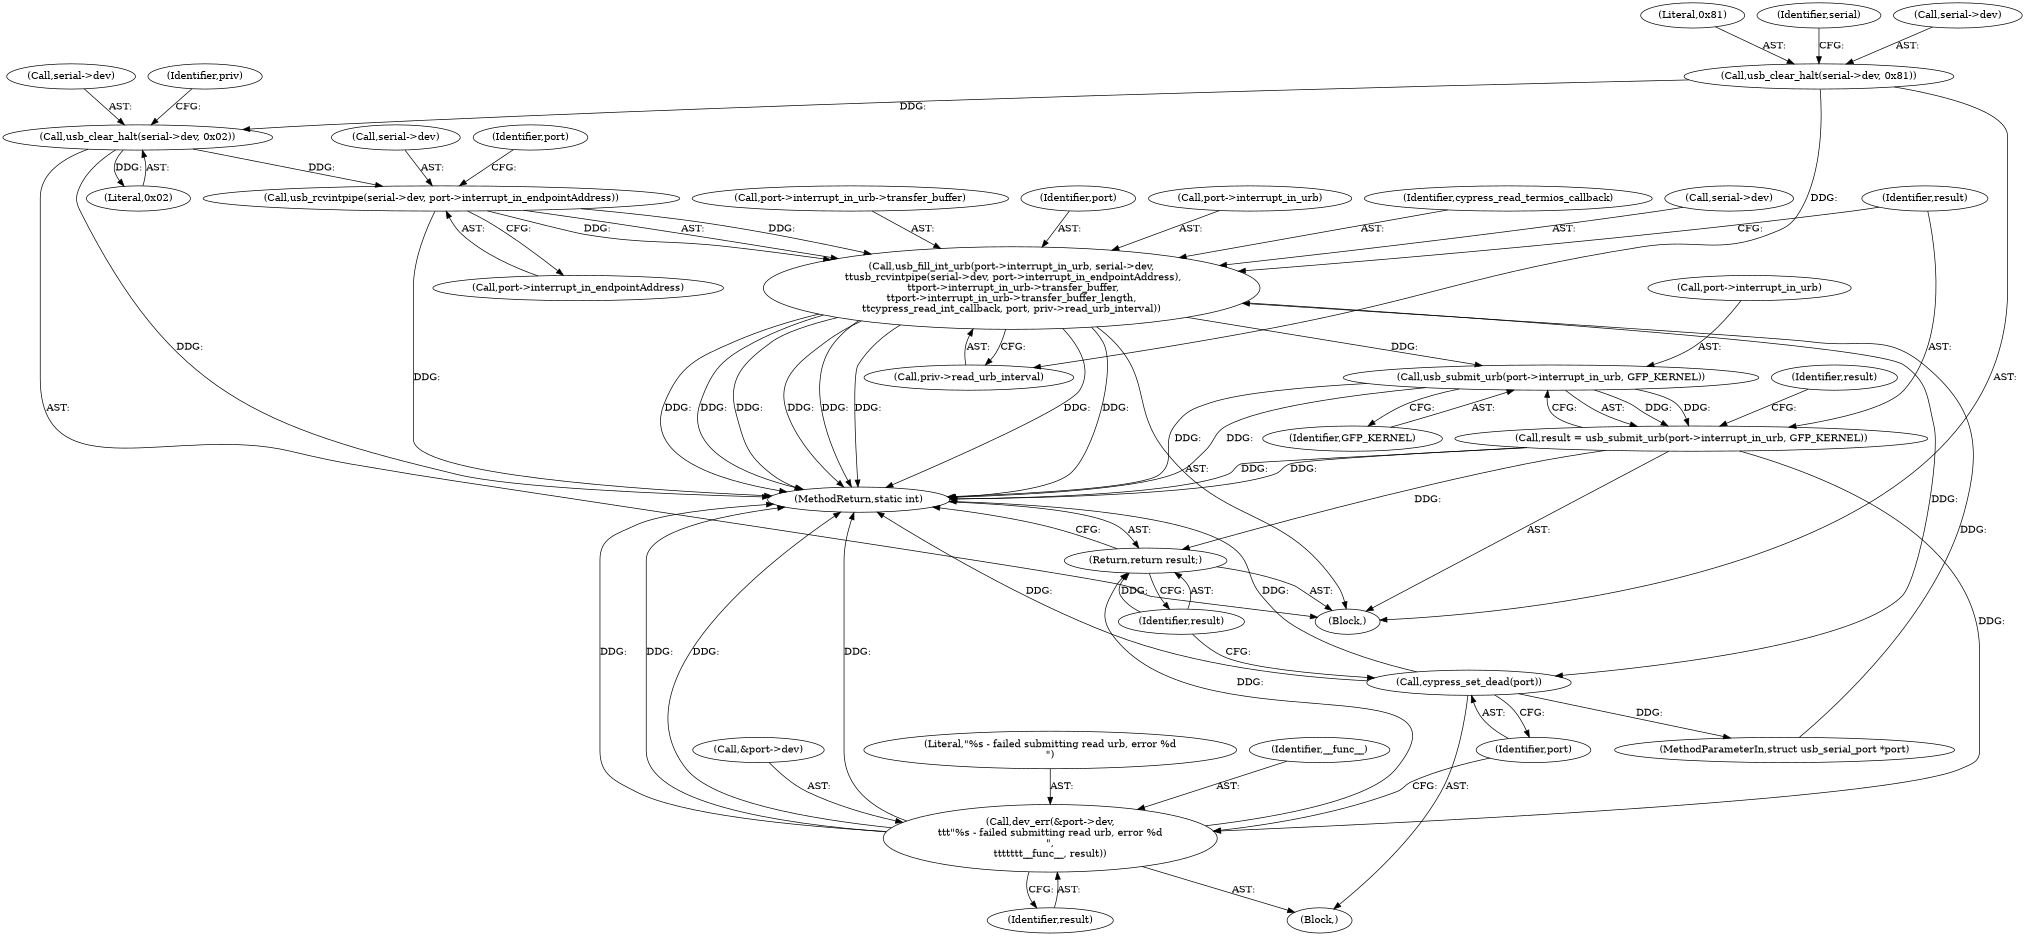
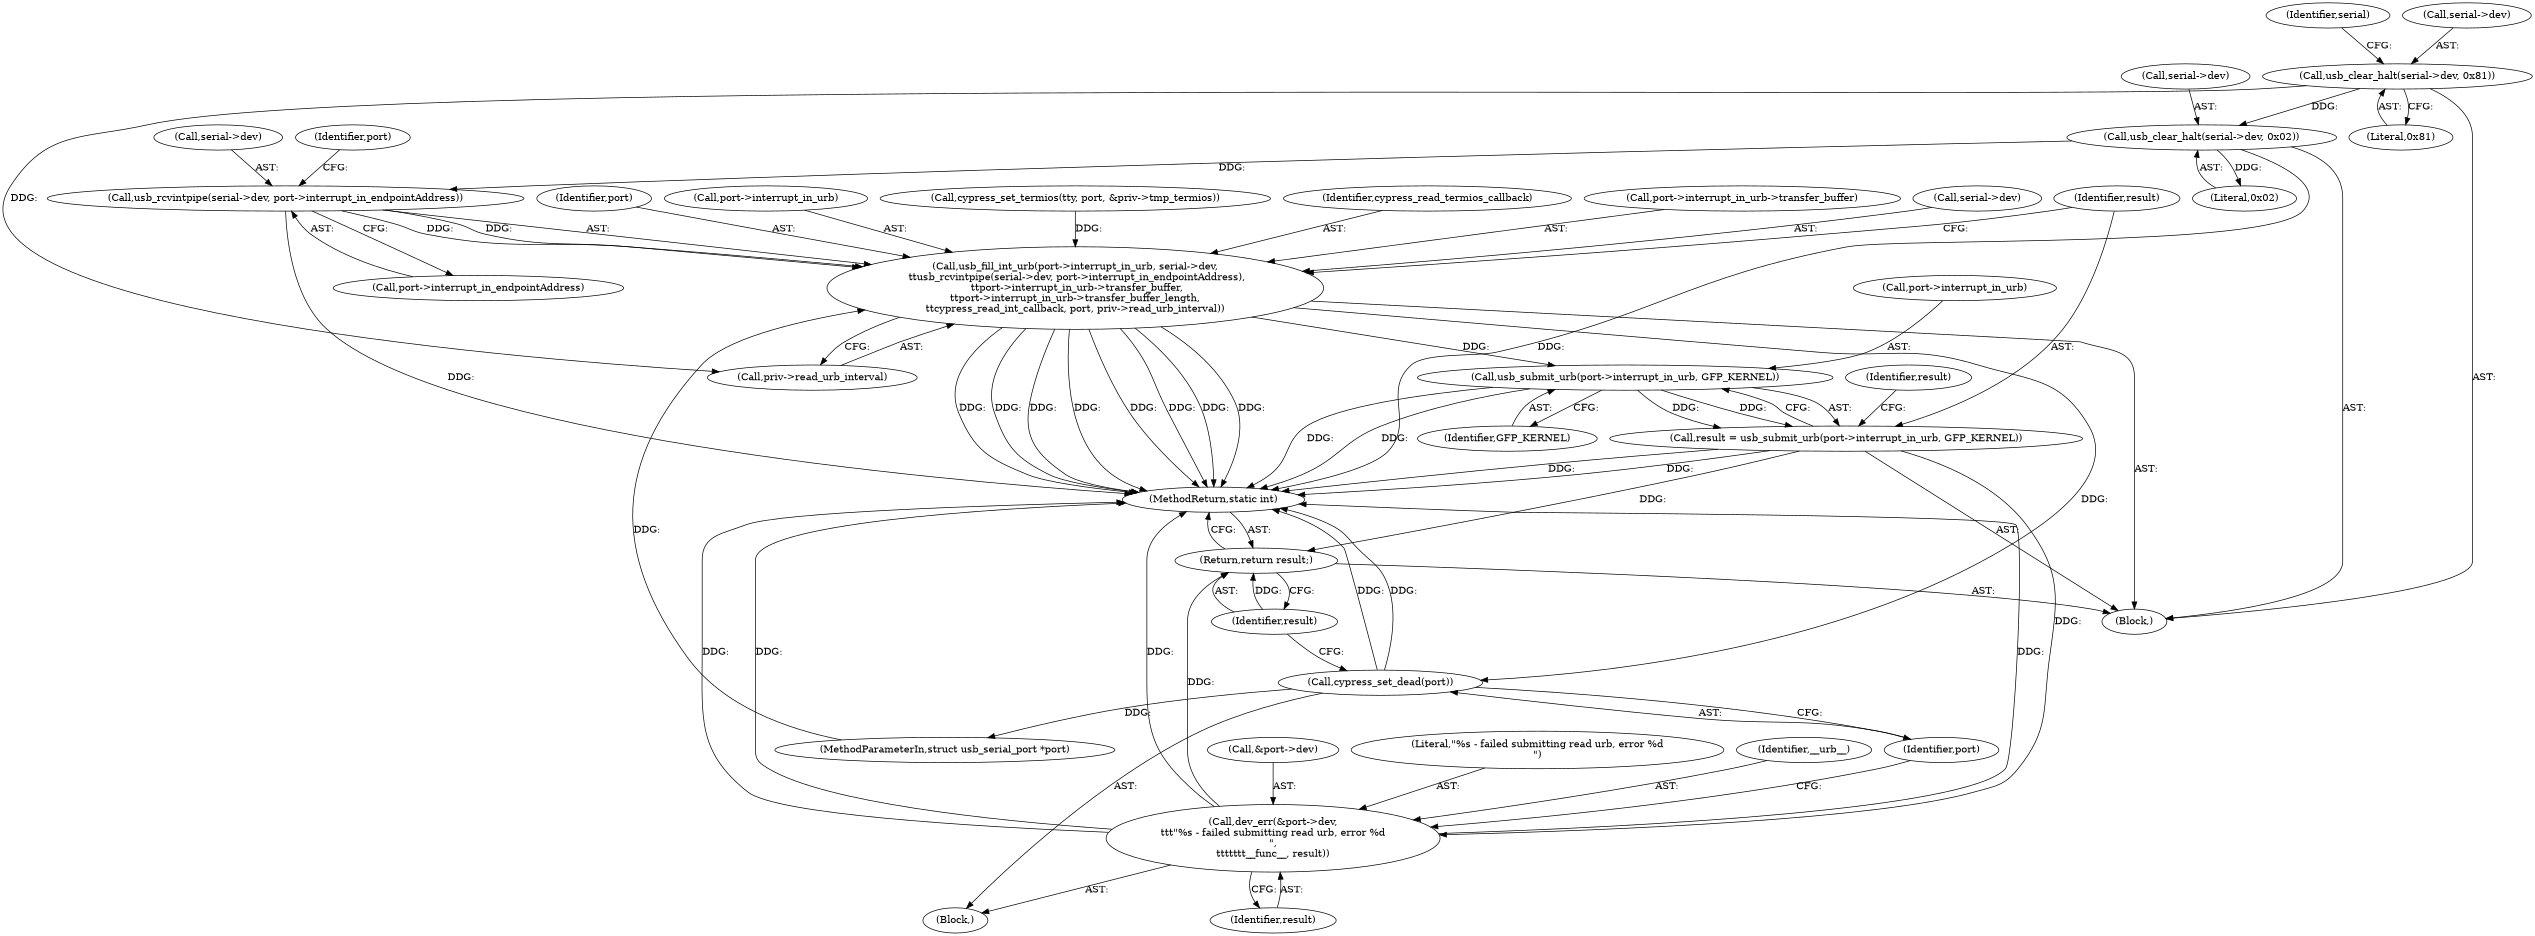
node "(Identifier,priv)": removed
edge "(Call,usb_clear_halt(serial->dev, 0x81))" -> "(Literal,0x81)": added, label "CFG:"
node "(Call,cypress_set_termios(tty, port, &priv->tmp_termios))": added
node "(Identifier,__func__)": label "(Identifier,__func__)" -> "(Identifier,__urb__)"
